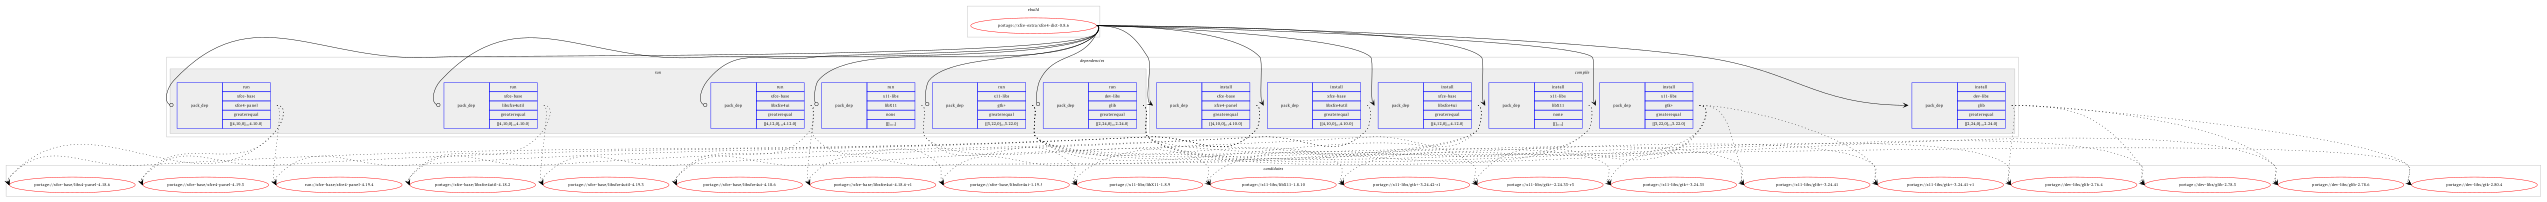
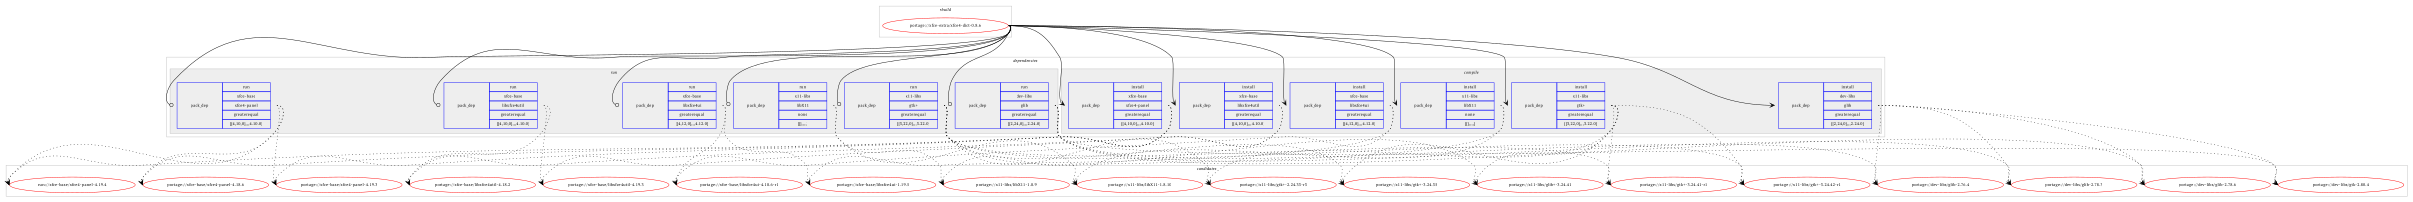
node "portage://xfce-base/libs4-panel-4.18.6": label "portage://xfce-base/libs4-panel-4.18.6" -> "portage://xfce-base/xfce4-panel-4.18.6"
node "portage://xfce-base/libxfce4ui-4.18.6": removed
